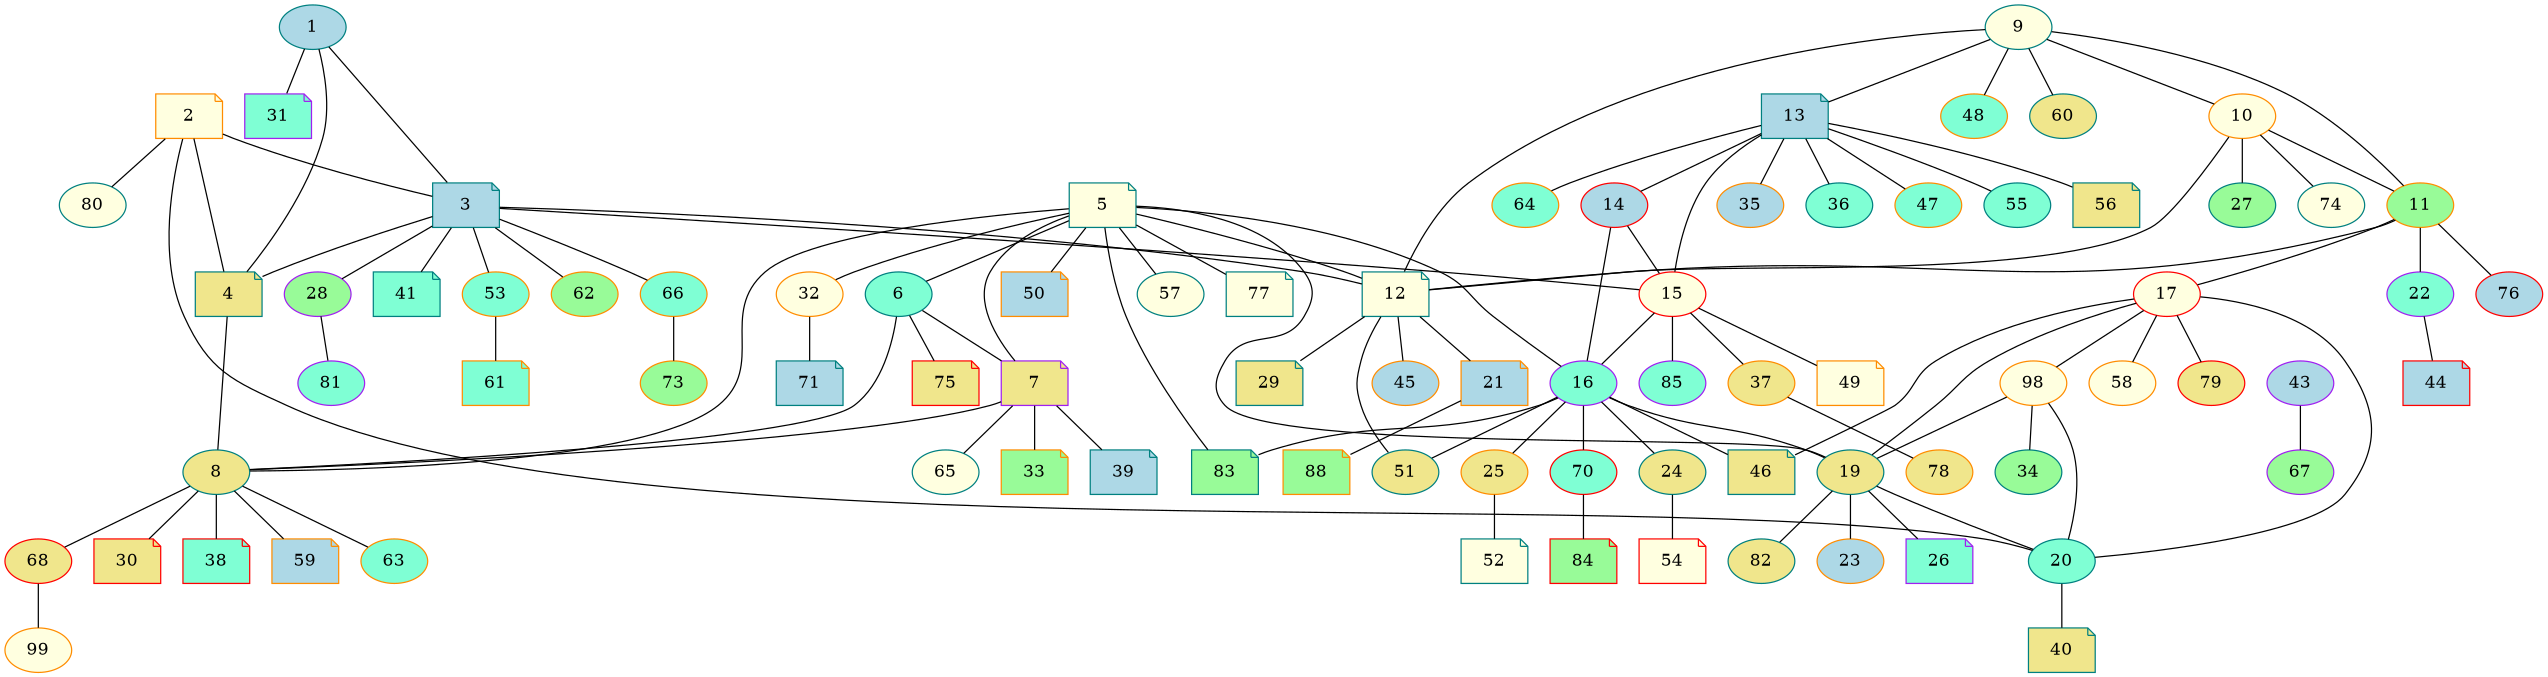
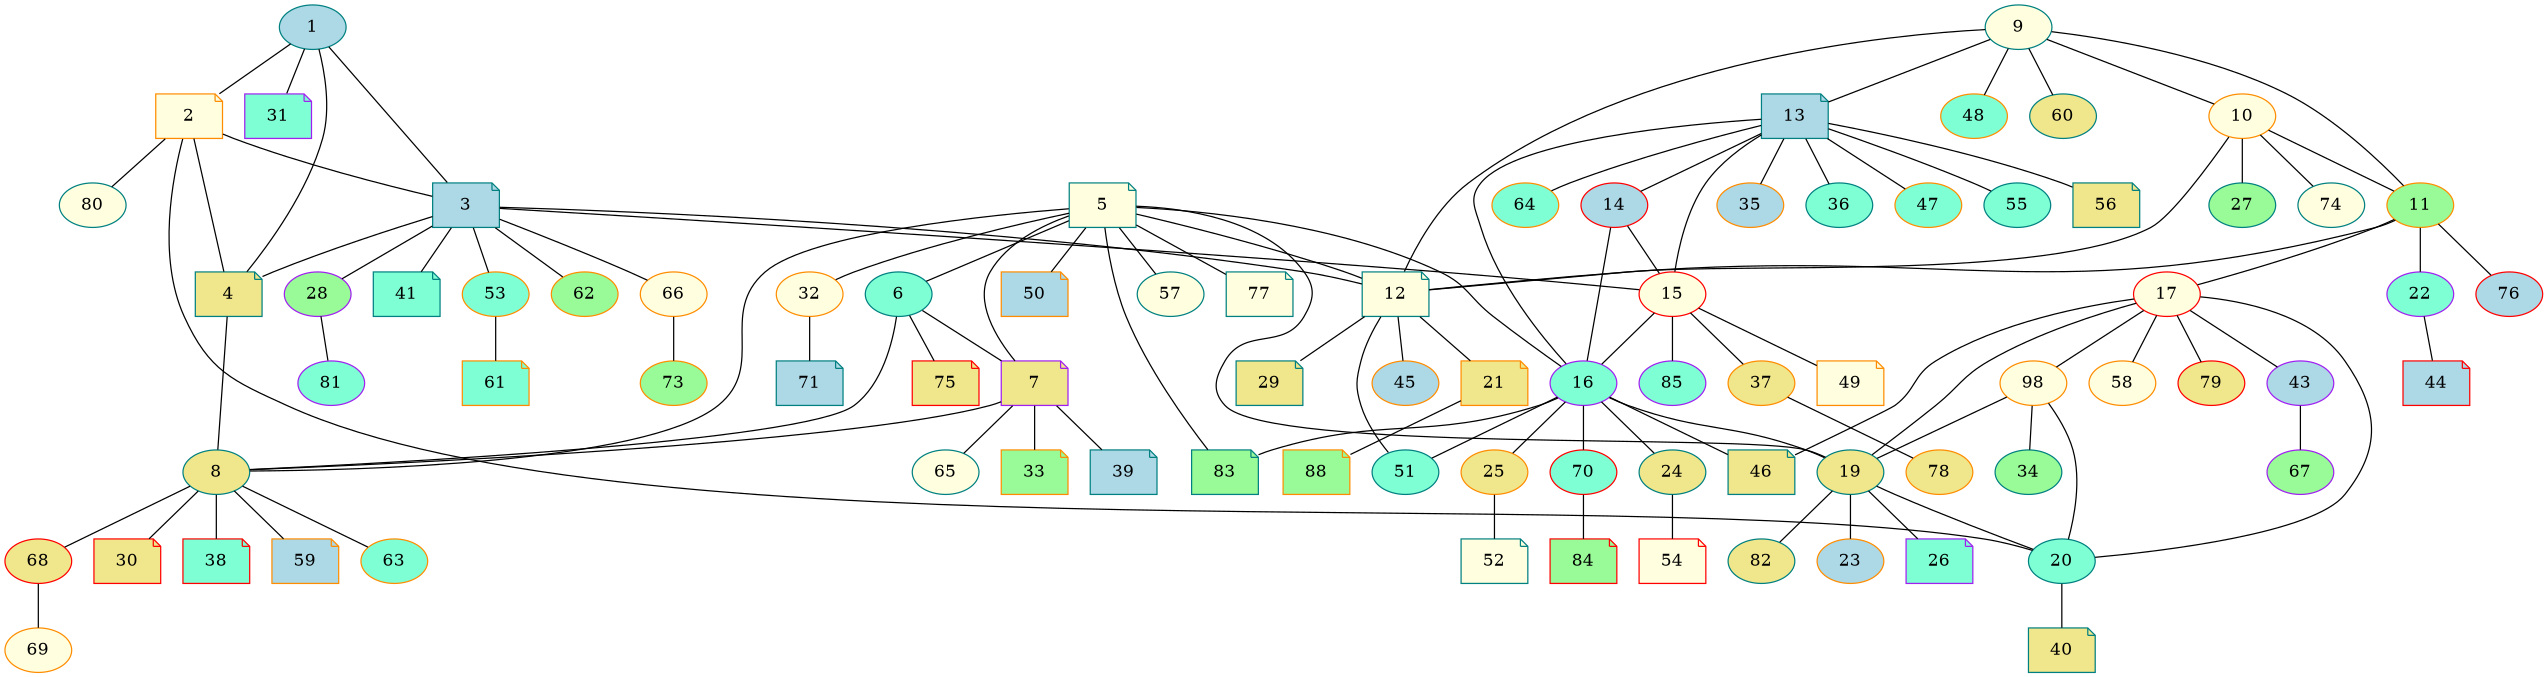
edge "1" -- "2": added
edge "13" -- "16": added
node "66": fillcolor aquamarine -> lightyellow
edge "17" -- "43": added
node "21": fillcolor lightblue -> khaki
node "51": fillcolor khaki -> aquamarine
node "99": label "99" -> "69"
